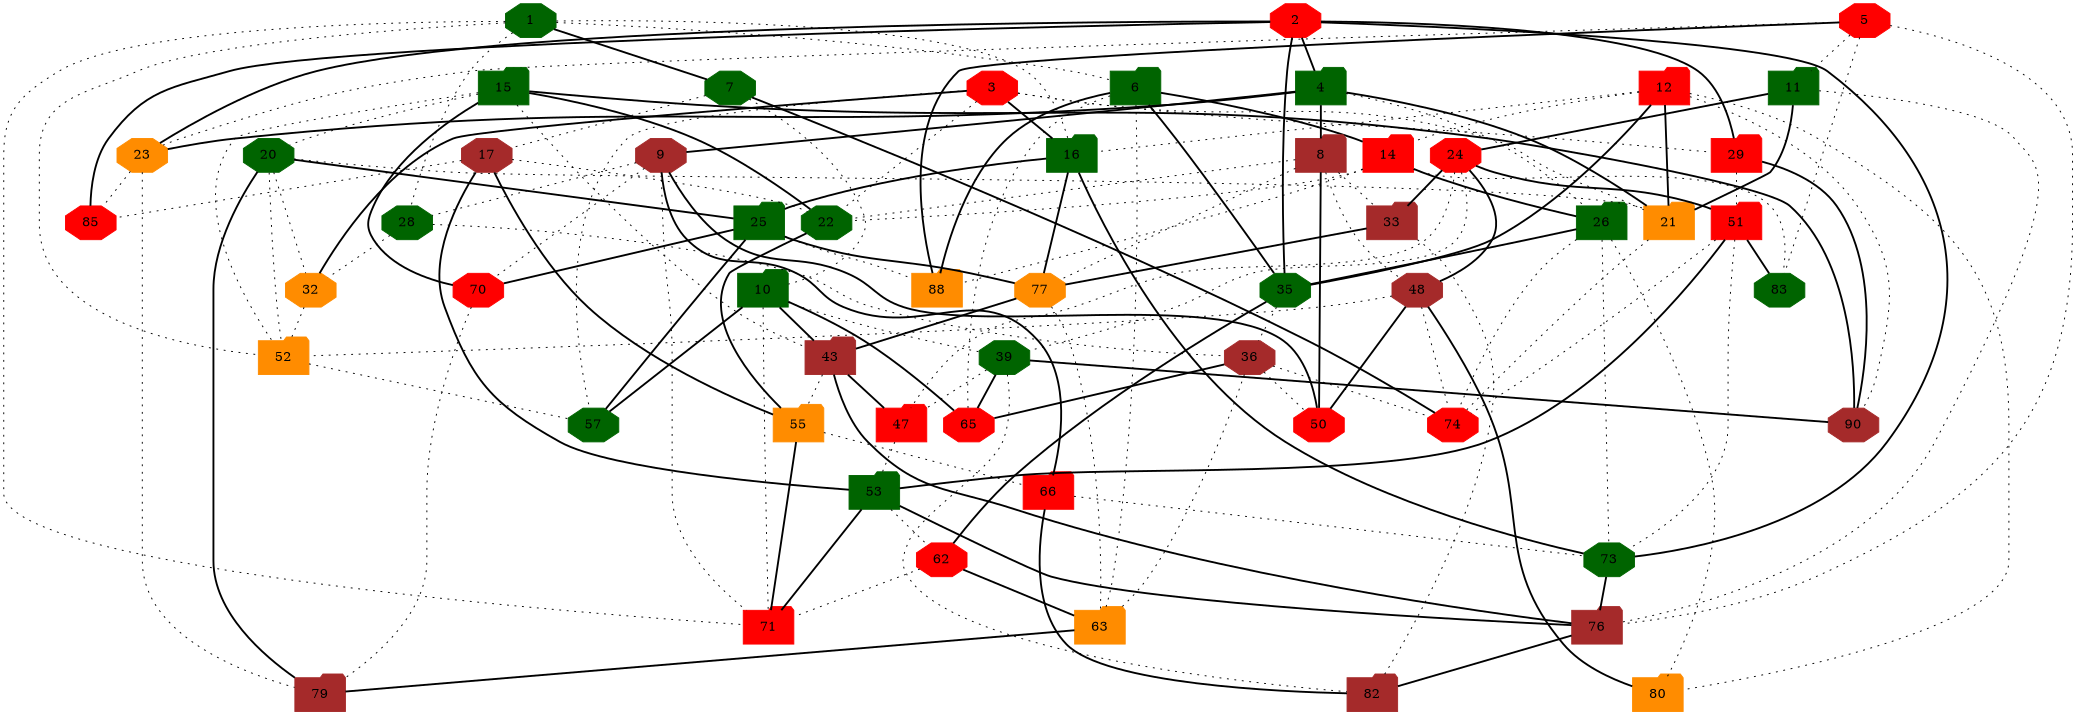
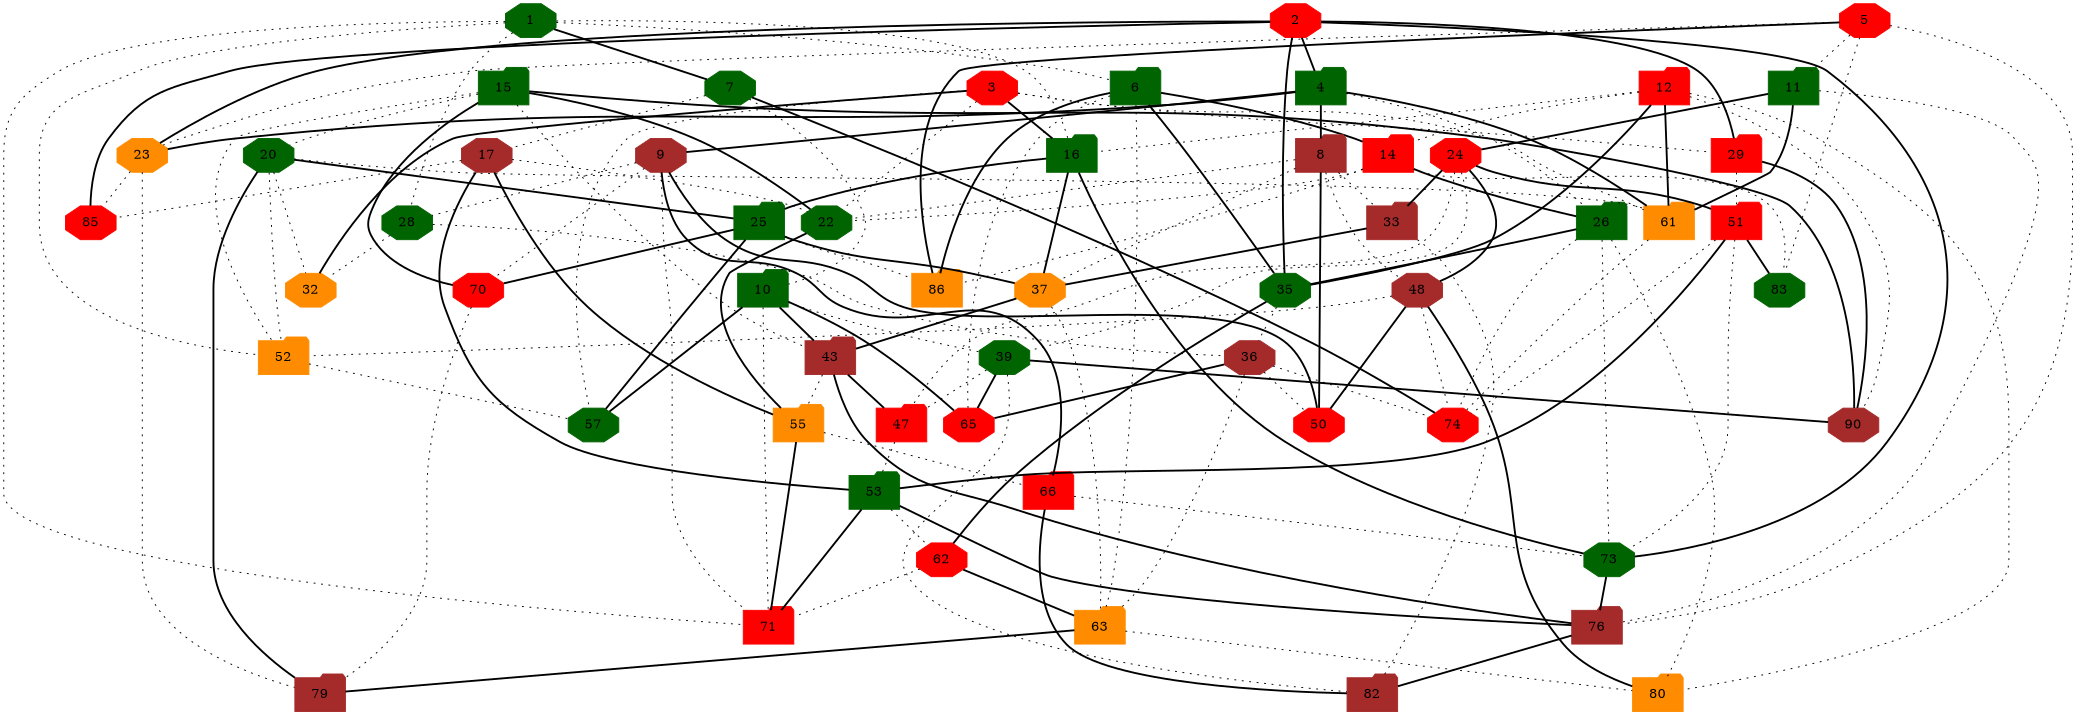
node "21": label "21" -> "61"
node "88": label "88" -> "86"
node "77": label "77" -> "37"
edge "32" -- "52": removed
edge "63" -- "80": added
